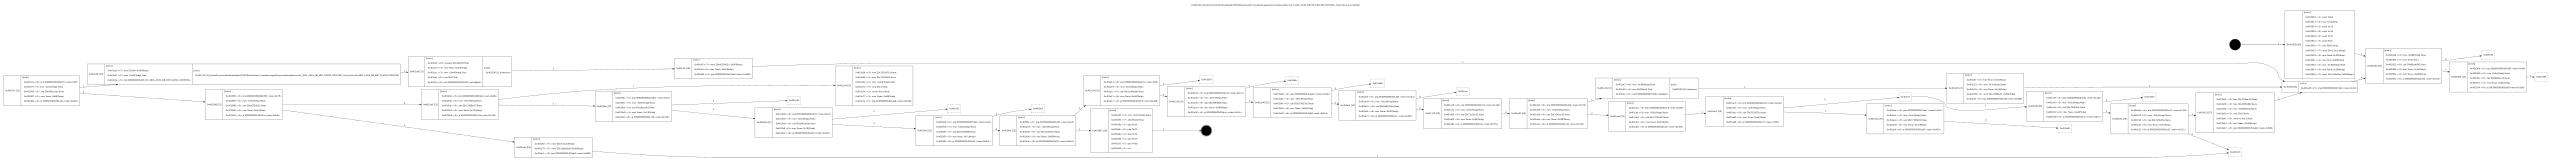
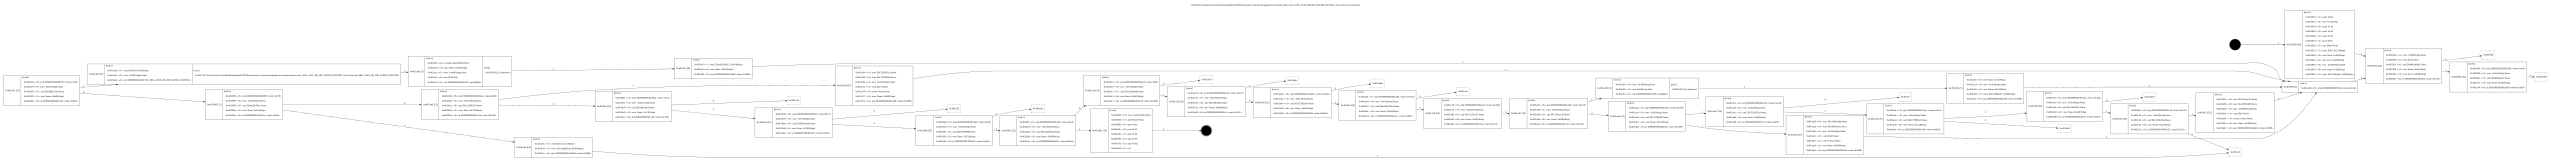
edge "0x401c64 [27]" -> "0x401eb8 [5]": added, label "1"
edge "0x401c7f" -> "0x401af5 [25]": now "0x401adc [25]" -> "0x401af5 [25]"
node "0x401cb5 [27]": added
